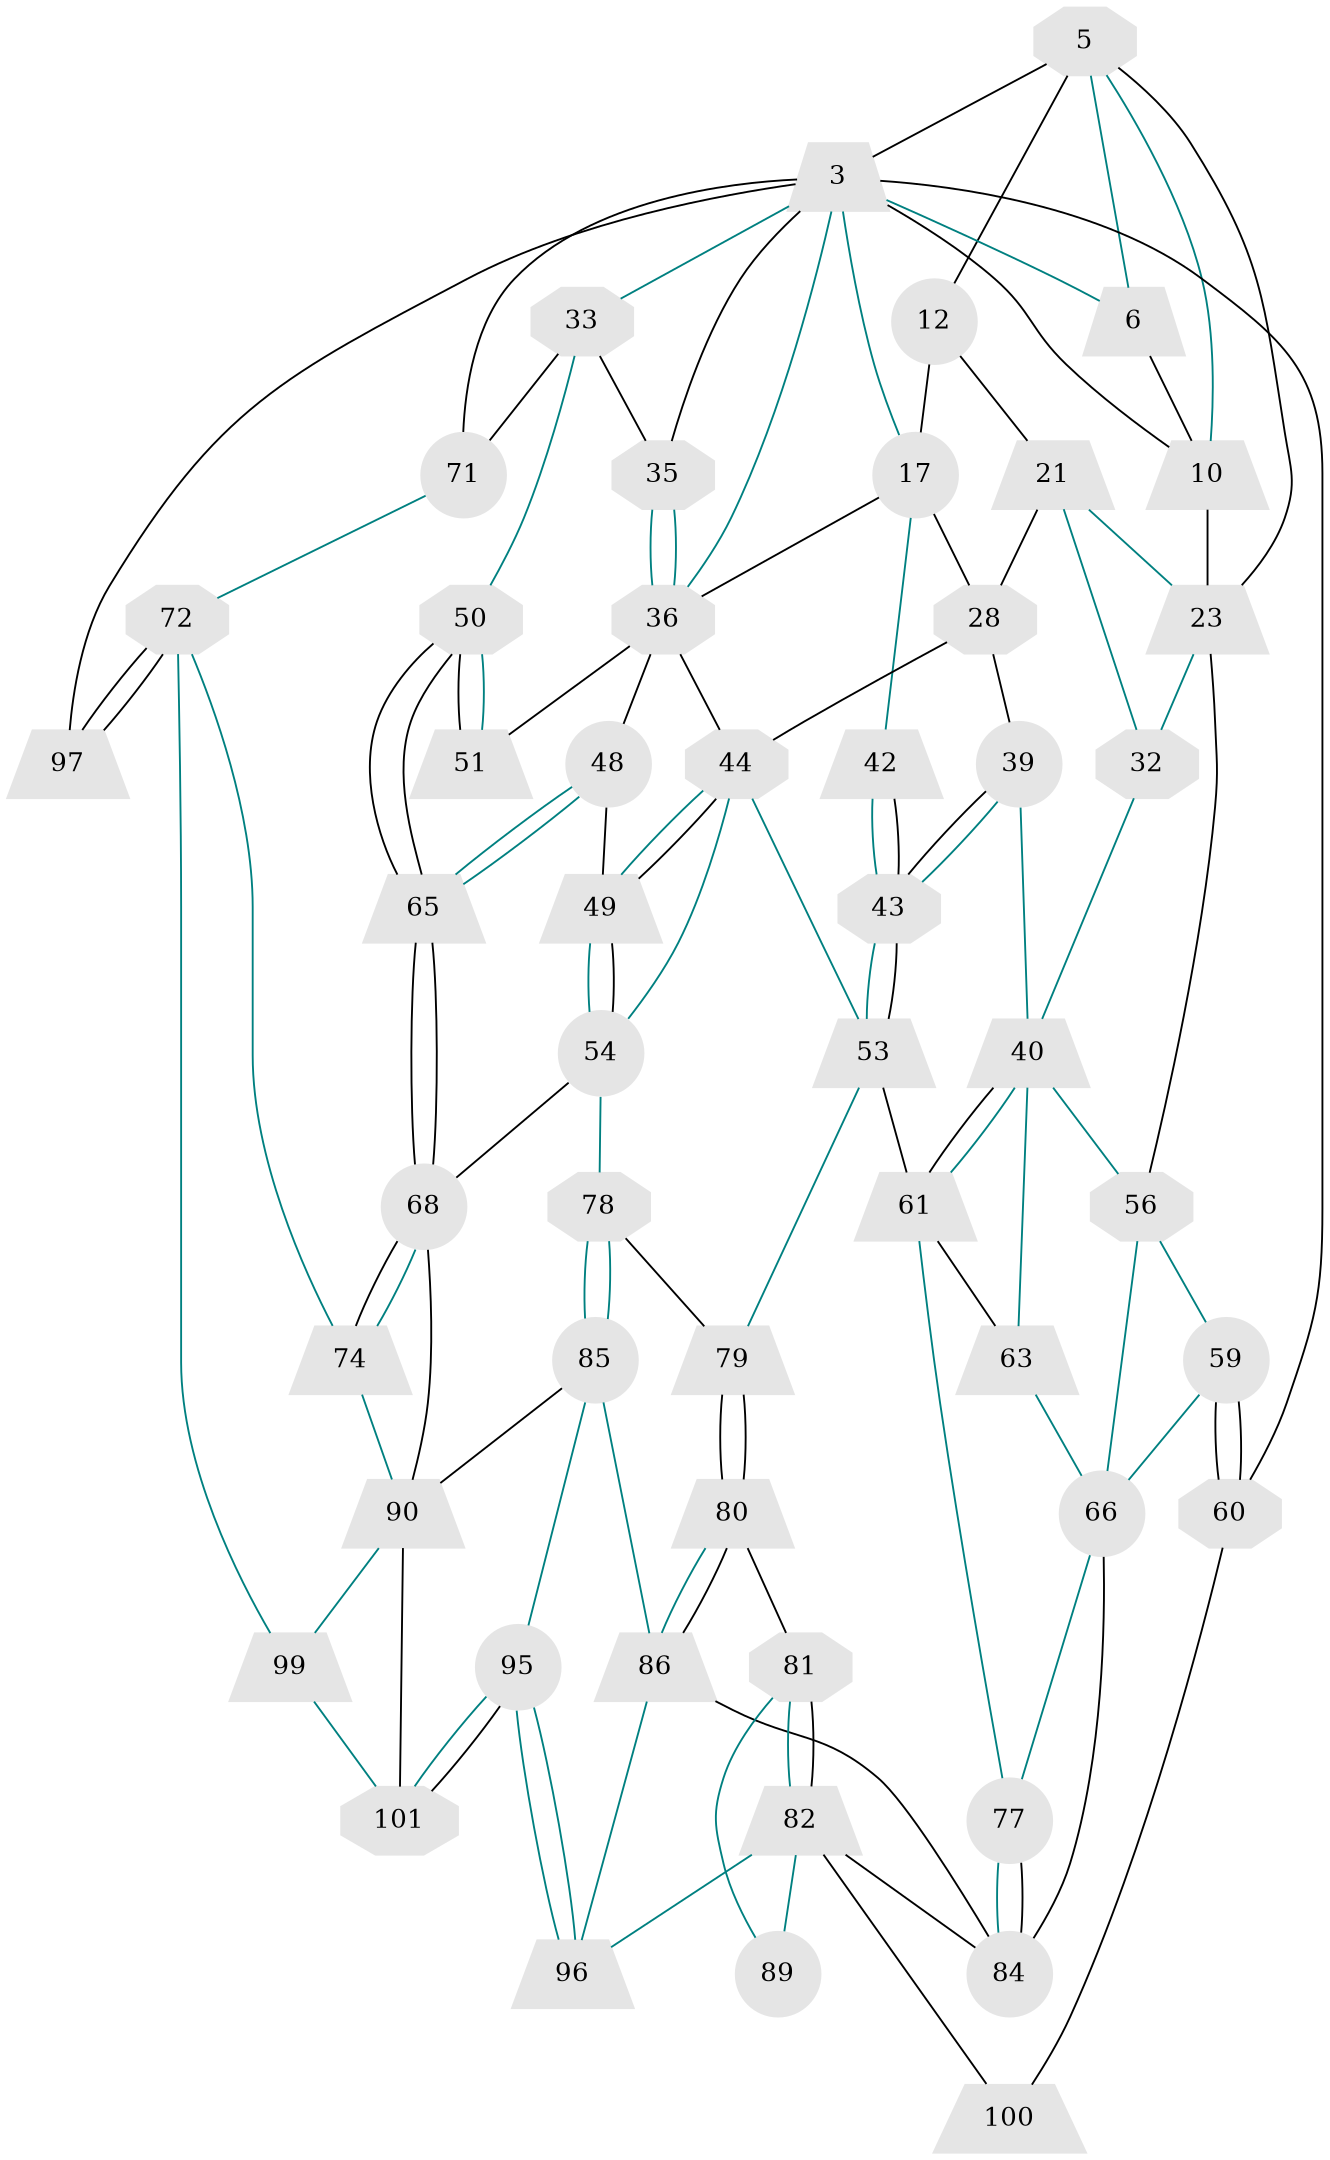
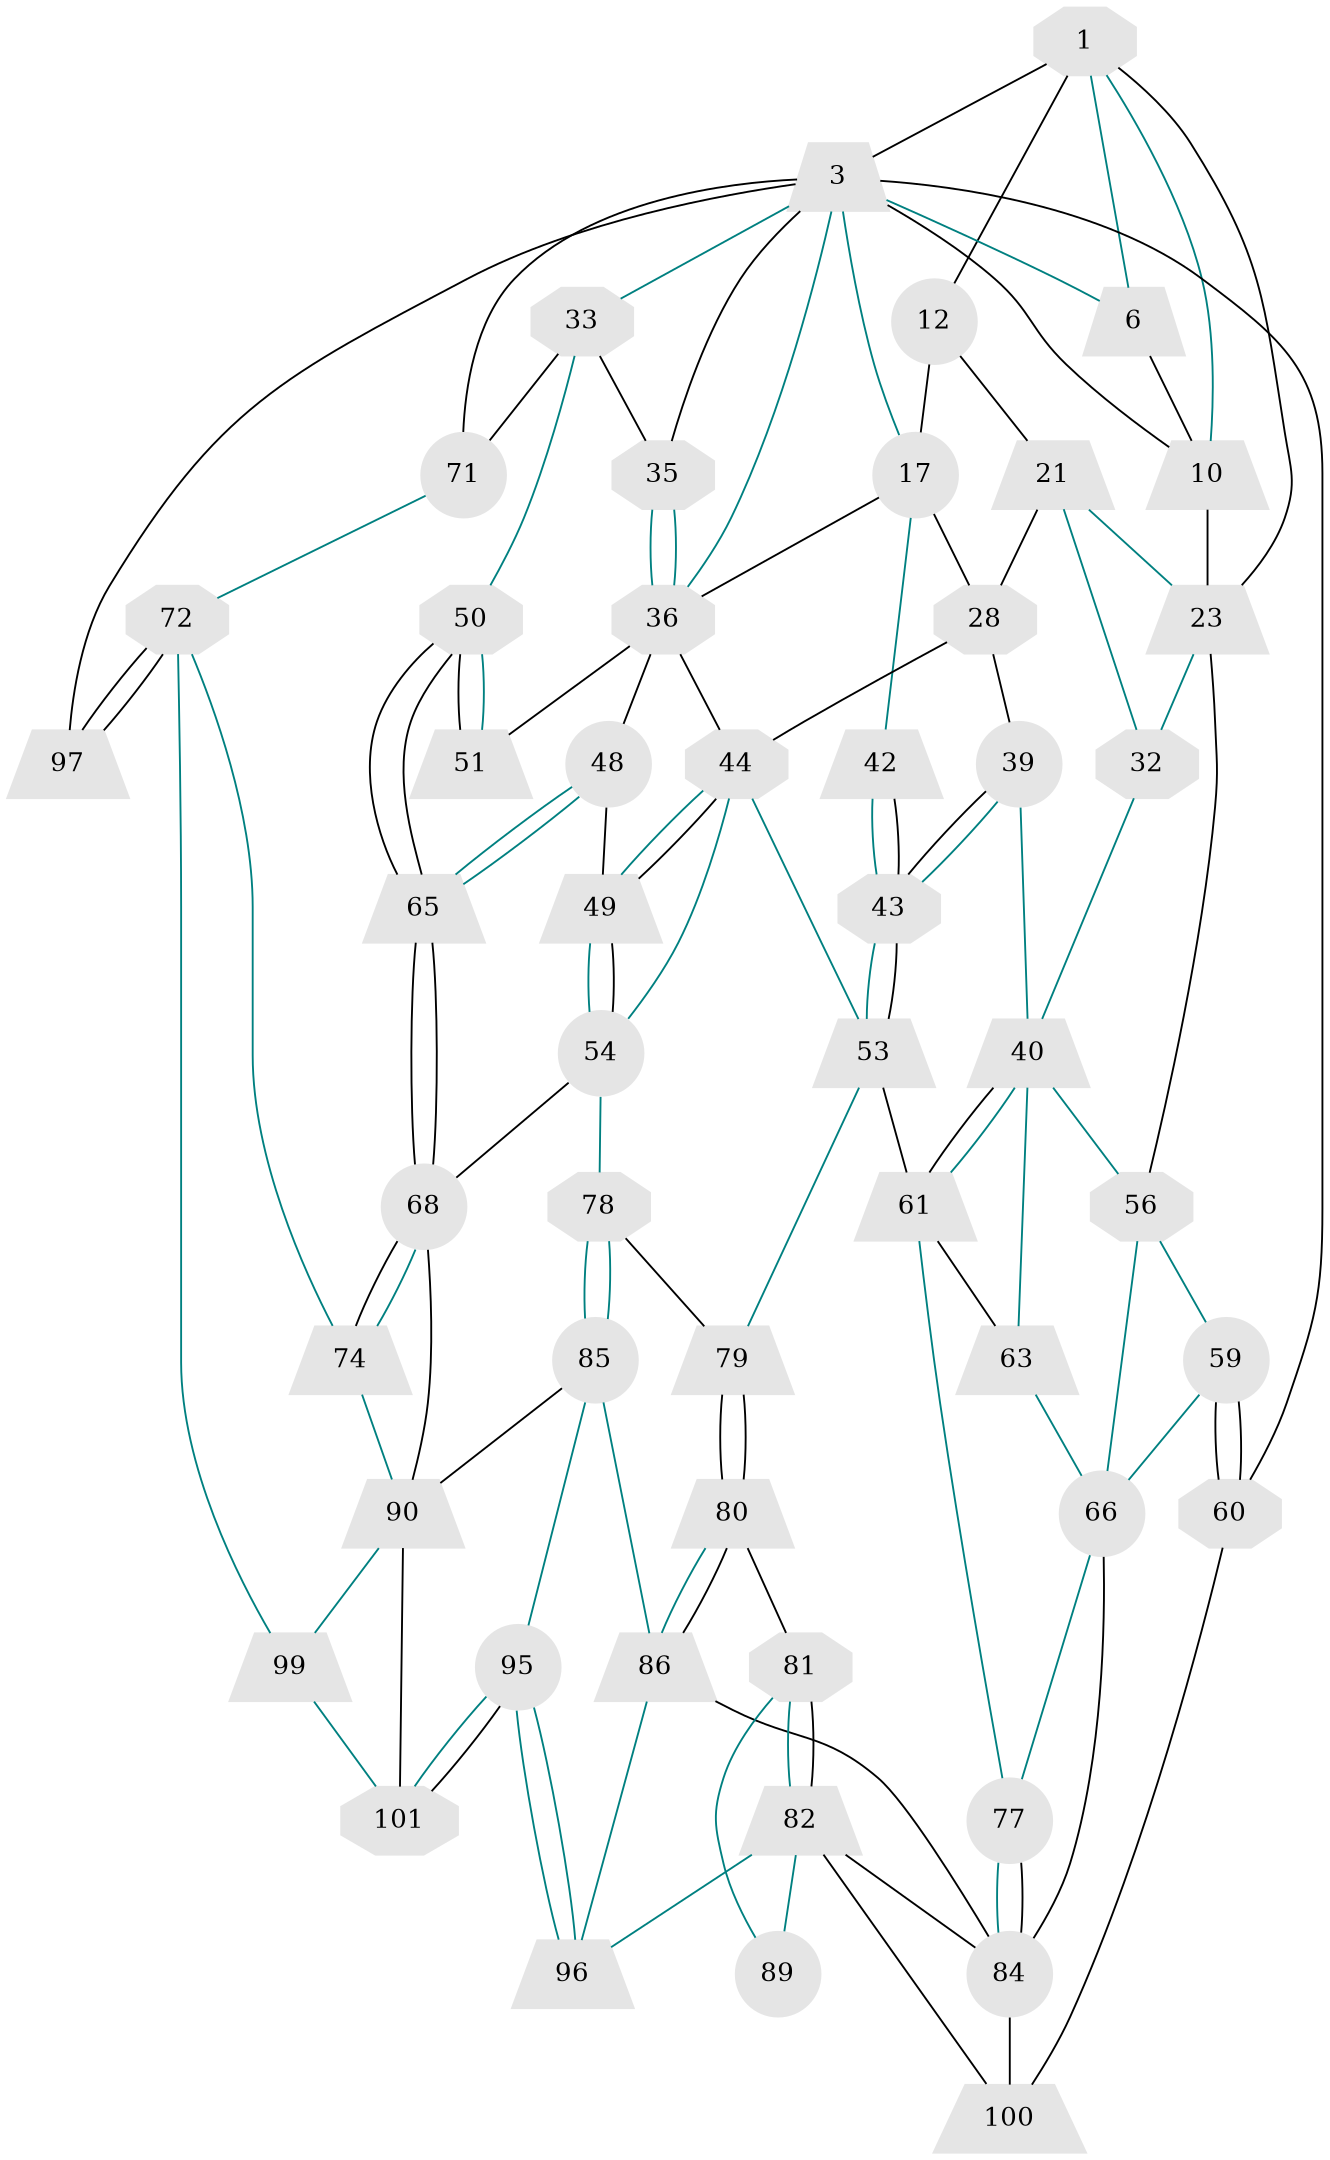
node "5": label "5" -> "1"
edge "84" -- "100": added
